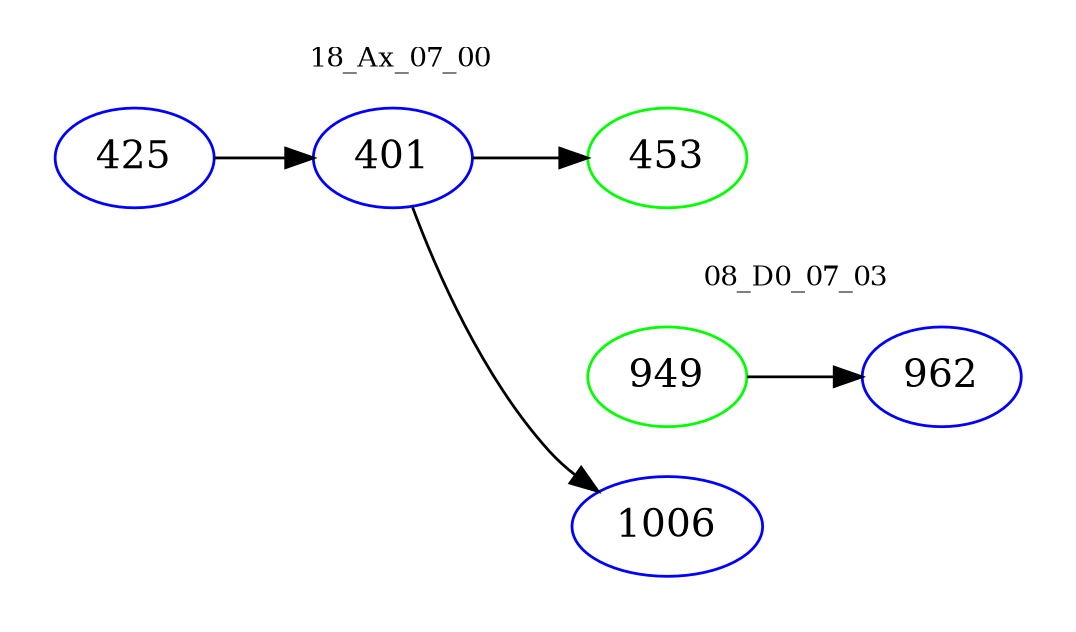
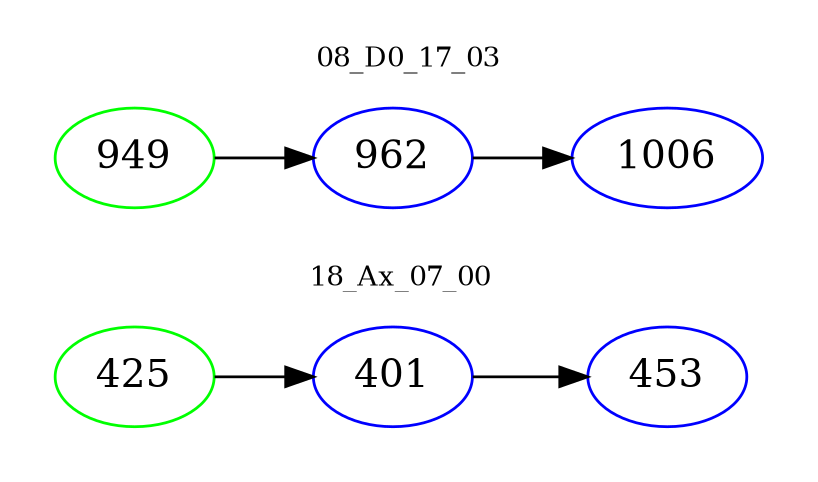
node "425": color blue -> green
node "453": color green -> blue
cluster "08_D0_07_03": label "08_D0_07_03" -> "08_D0_17_03"
edge "401" -> "1006": now "962" -> "1006"
